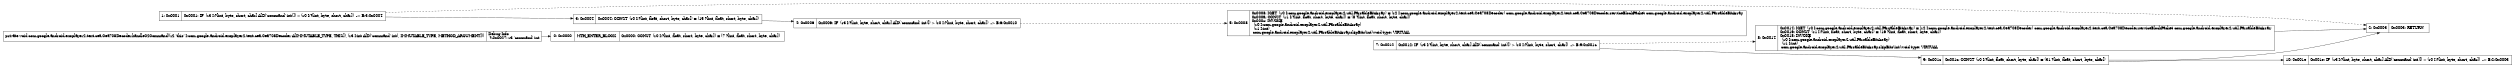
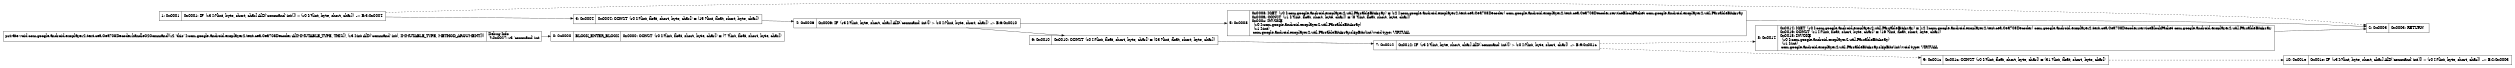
edge "4: 0x0006" -> "5: 0x0008": style dashed -> solid
node "0: 0x0000": text "MTH_ENTER_BLOCK" -> "BLOCK_ENTER_BLOCK"
node "6: 0x0010": added
edge "7: 0x0012" -> "9: 0x001c": style solid -> dashed
edge "9: 0x001c" -> "2: 0x0003": now "5: 0x0008" -> "2: 0x0003"
edge "9: 0x001c" -> "10: 0x001e": style solid -> dashed
